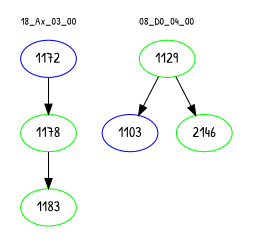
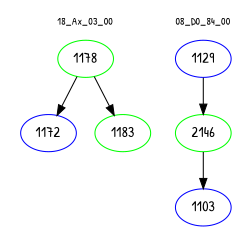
cluster "08_D0_04_00": label "08_D0_04_00" -> "08_D0_84_00"
node "1129": color green -> blue
edge "1172" -> "1178": reversed
edge "1129" -> "1103": now "2146" -> "1103"
